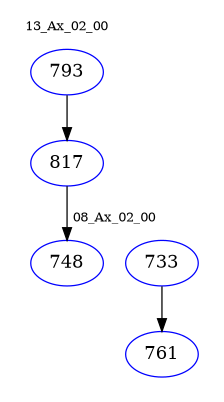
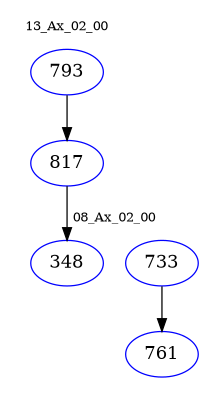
node "748": label "748" -> "348"
